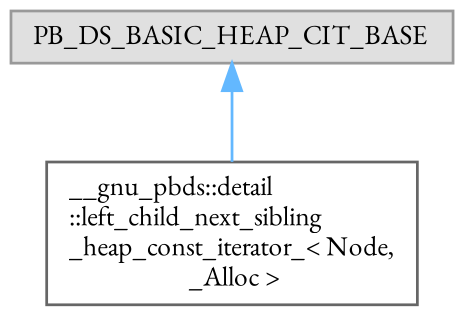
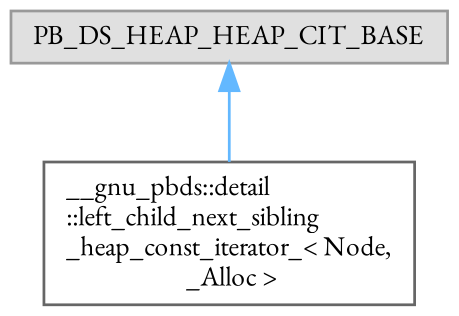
node "PB_DS_BASIC_HEAP_CIT_BASE": label "PB_DS_BASIC_HEAP_CIT_BASE" -> "PB_DS_HEAP_HEAP_CIT_BASE"
